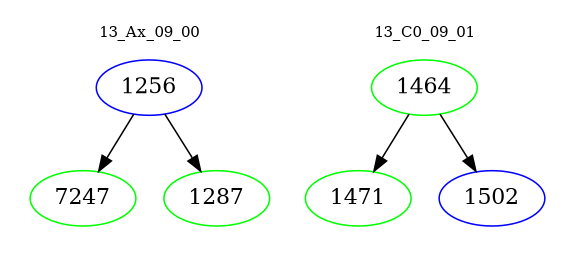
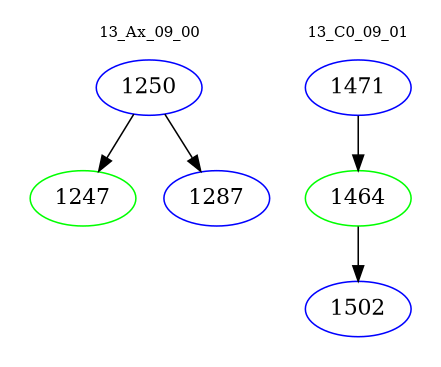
node "1256": label "1256" -> "1250"
edge "1464" -> "1471": reversed
node "7247": label "7247" -> "1247"
node "1287": color green -> blue
node "1471": color green -> blue
